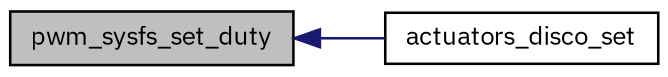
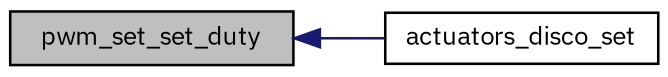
node "pwm_sysfs_set_duty": label "pwm_sysfs_set_duty" -> "pwm_set_set_duty"
